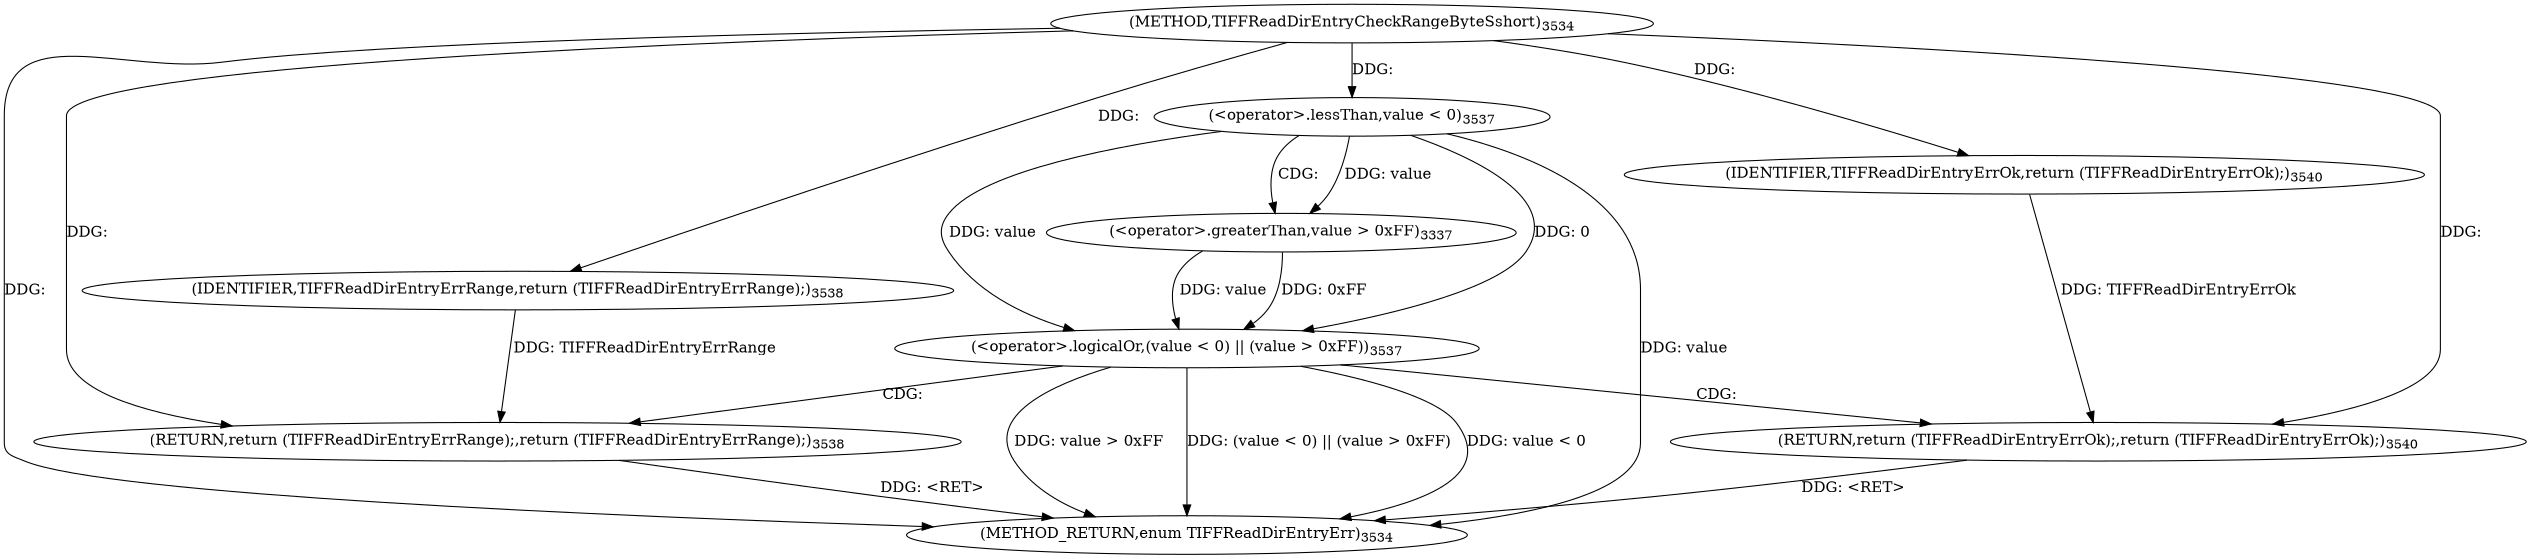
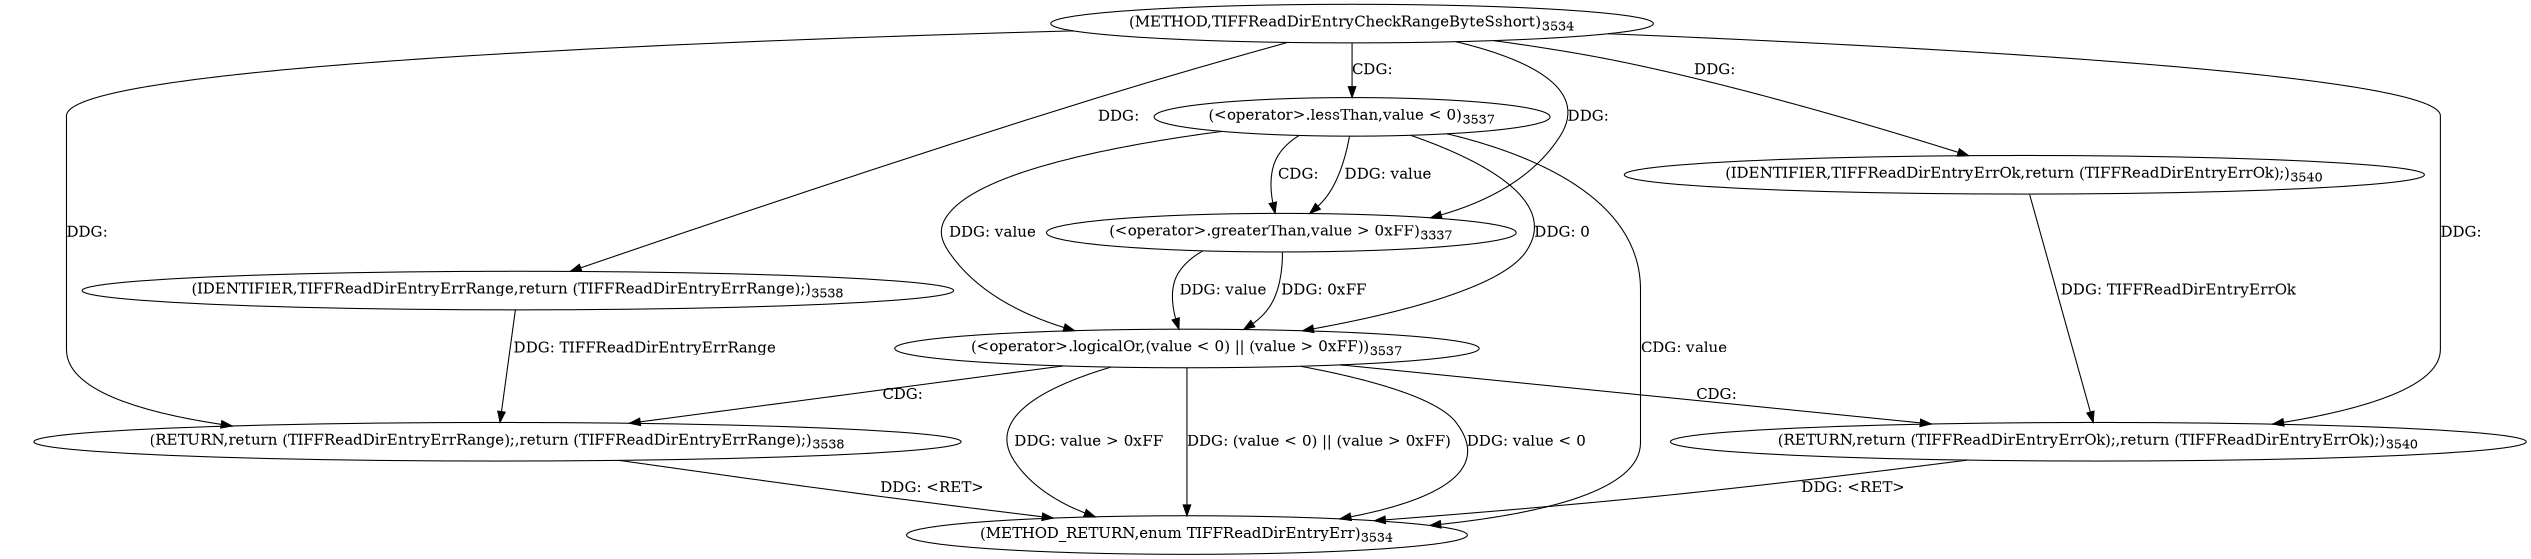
edge "(METHOD,TIFFReadDirEntryCheckRangeByteSshort)" -> "(<operator>.lessThan,value < 0)": label "DDG: " -> "CDG: "
edge "(METHOD,TIFFReadDirEntryCheckRangeByteSshort)" -> "(METHOD_RETURN,enum TIFFReadDirEntryErr)": now "(METHOD,TIFFReadDirEntryCheckRangeByteSshort)" -> "(<operator>.greaterThan,value > 0xFF)"
edge "(<operator>.lessThan,value < 0)" -> "(METHOD_RETURN,enum TIFFReadDirEntryErr)": label "DDG: value" -> "CDG: value"
